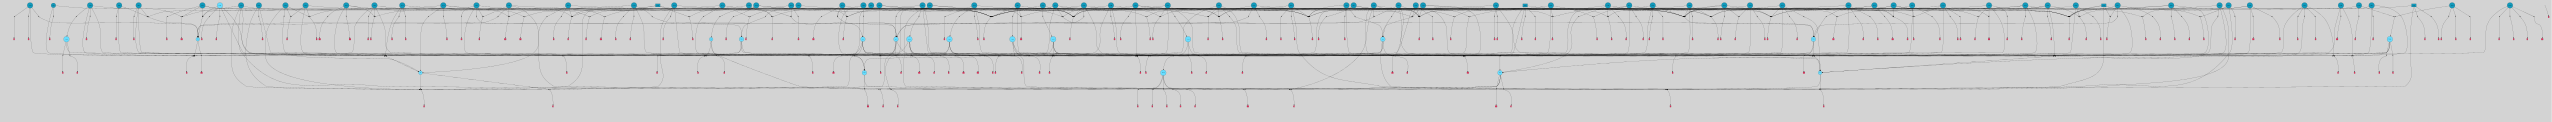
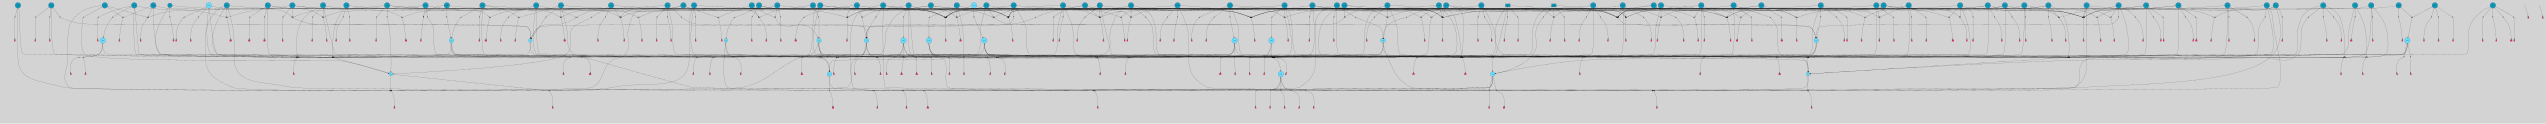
node "T186": removed
node "T246": shape box -> circle
node "T159": fillcolor #1199bb -> #66ddff
node "T280": shape circle -> box
node "T277": shape box -> circle
node "T276": shape box -> circle
node "T54": shape circle -> box
